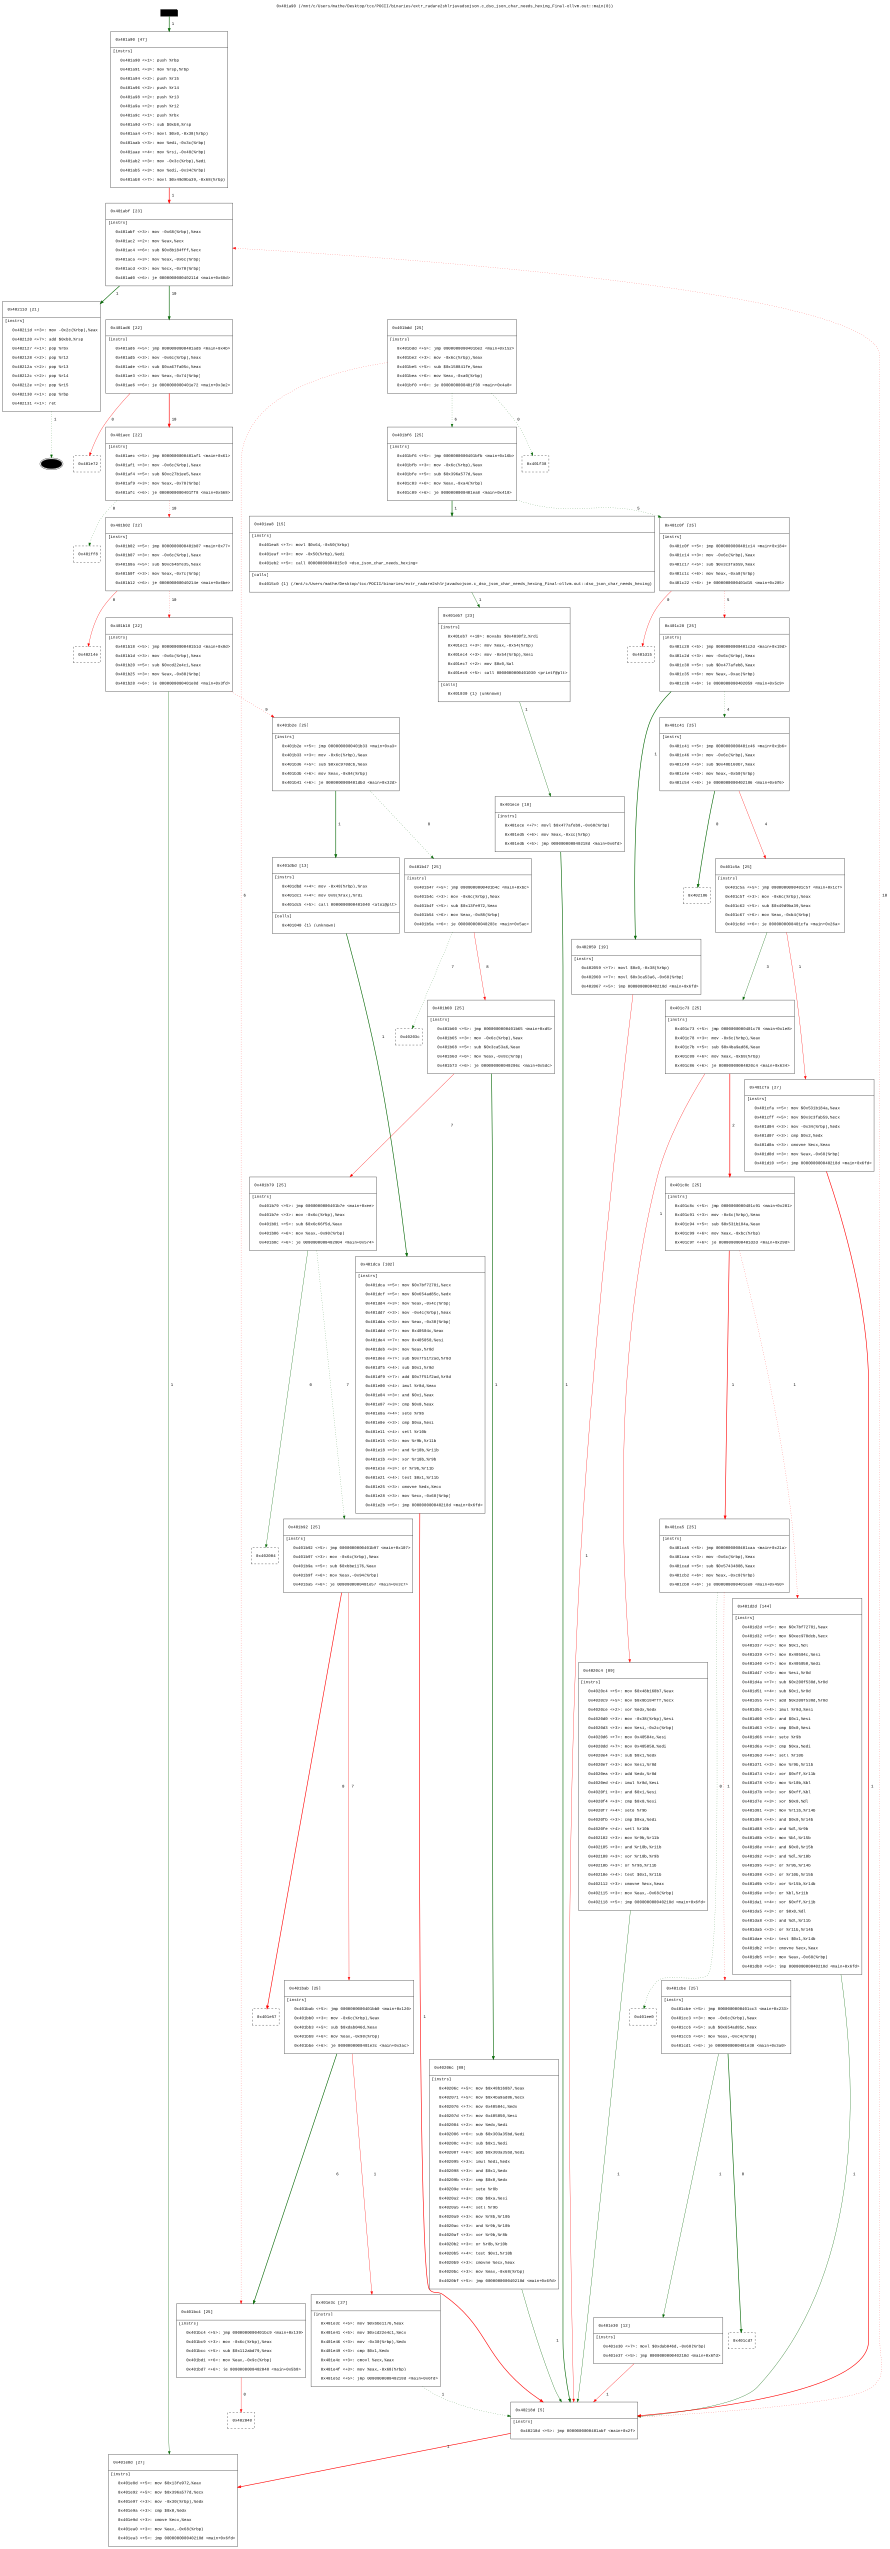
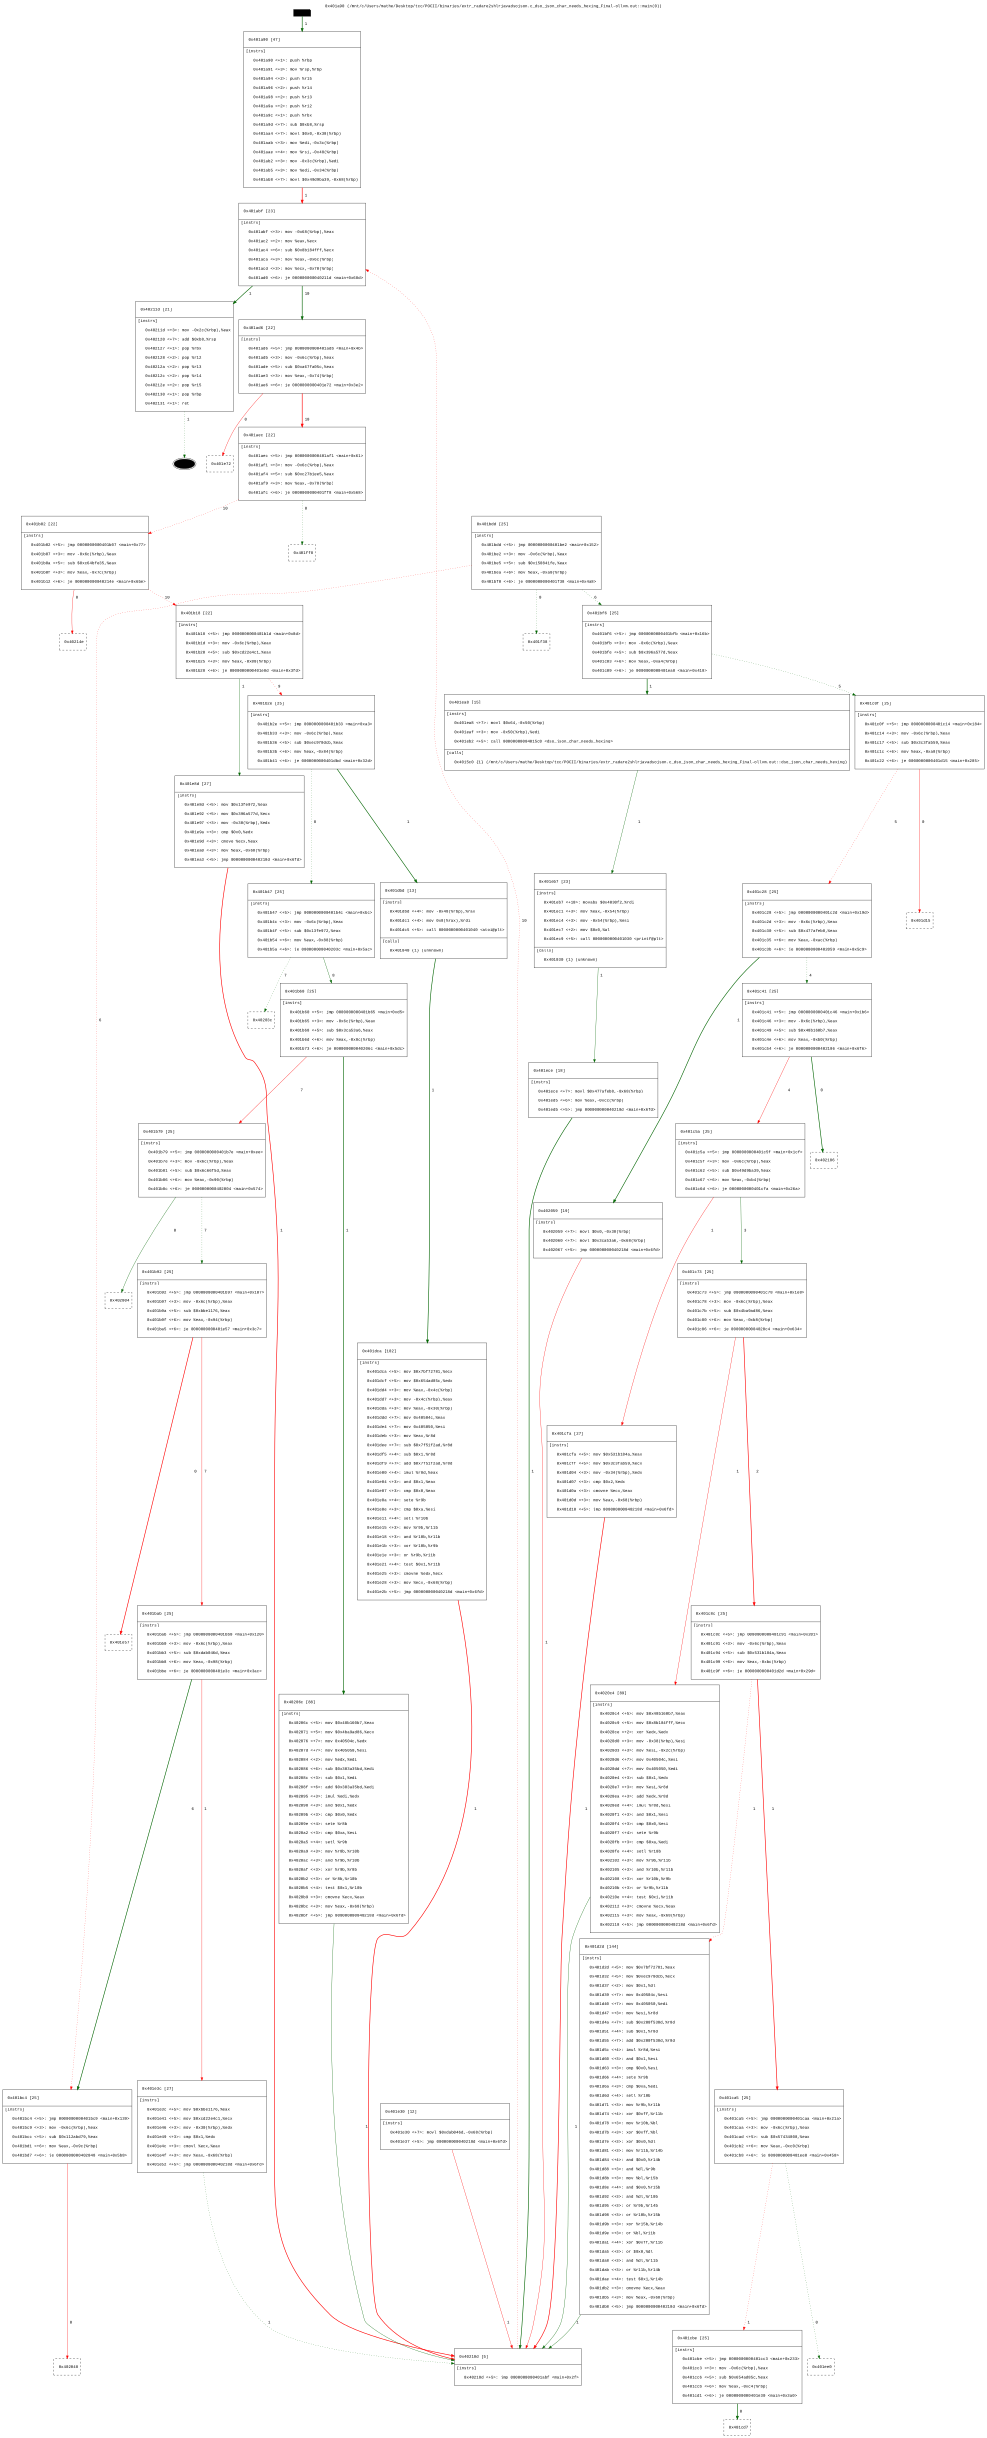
edge "0x401b47 [25]" -> "0x401b60 [25]": color red -> darkgreen
edge "0x401cbe [25]" -> "0x401e30 [12]": removed, label "1"
edge "0x40218d [5]" -> "0x401e8d [27]": reversed
